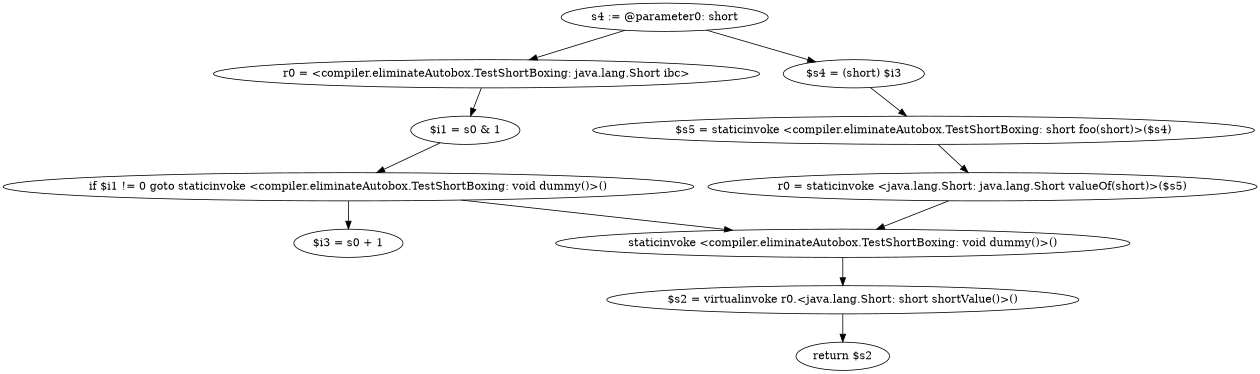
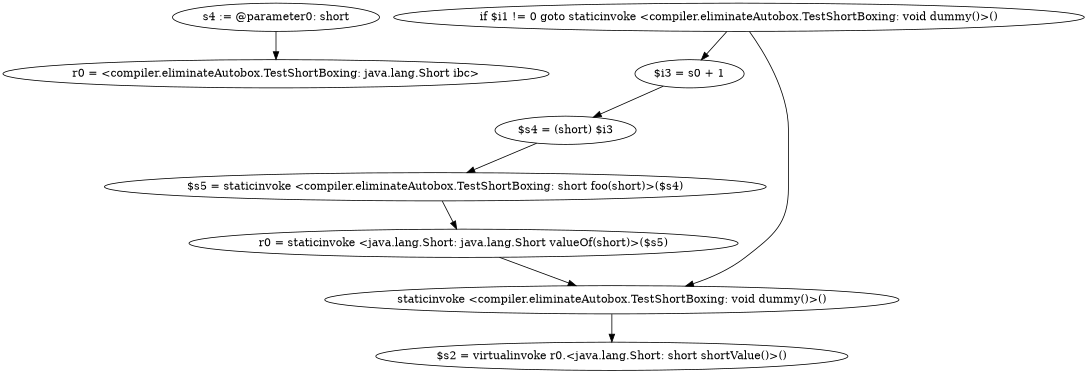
edge "s4 := @parameter0: short" -> "$s4 = (short) $i3": now "$i3 = s0 + 1" -> "$s4 = (short) $i3"
node "$i1 = s0 & 1": removed
node "return $s2": removed
